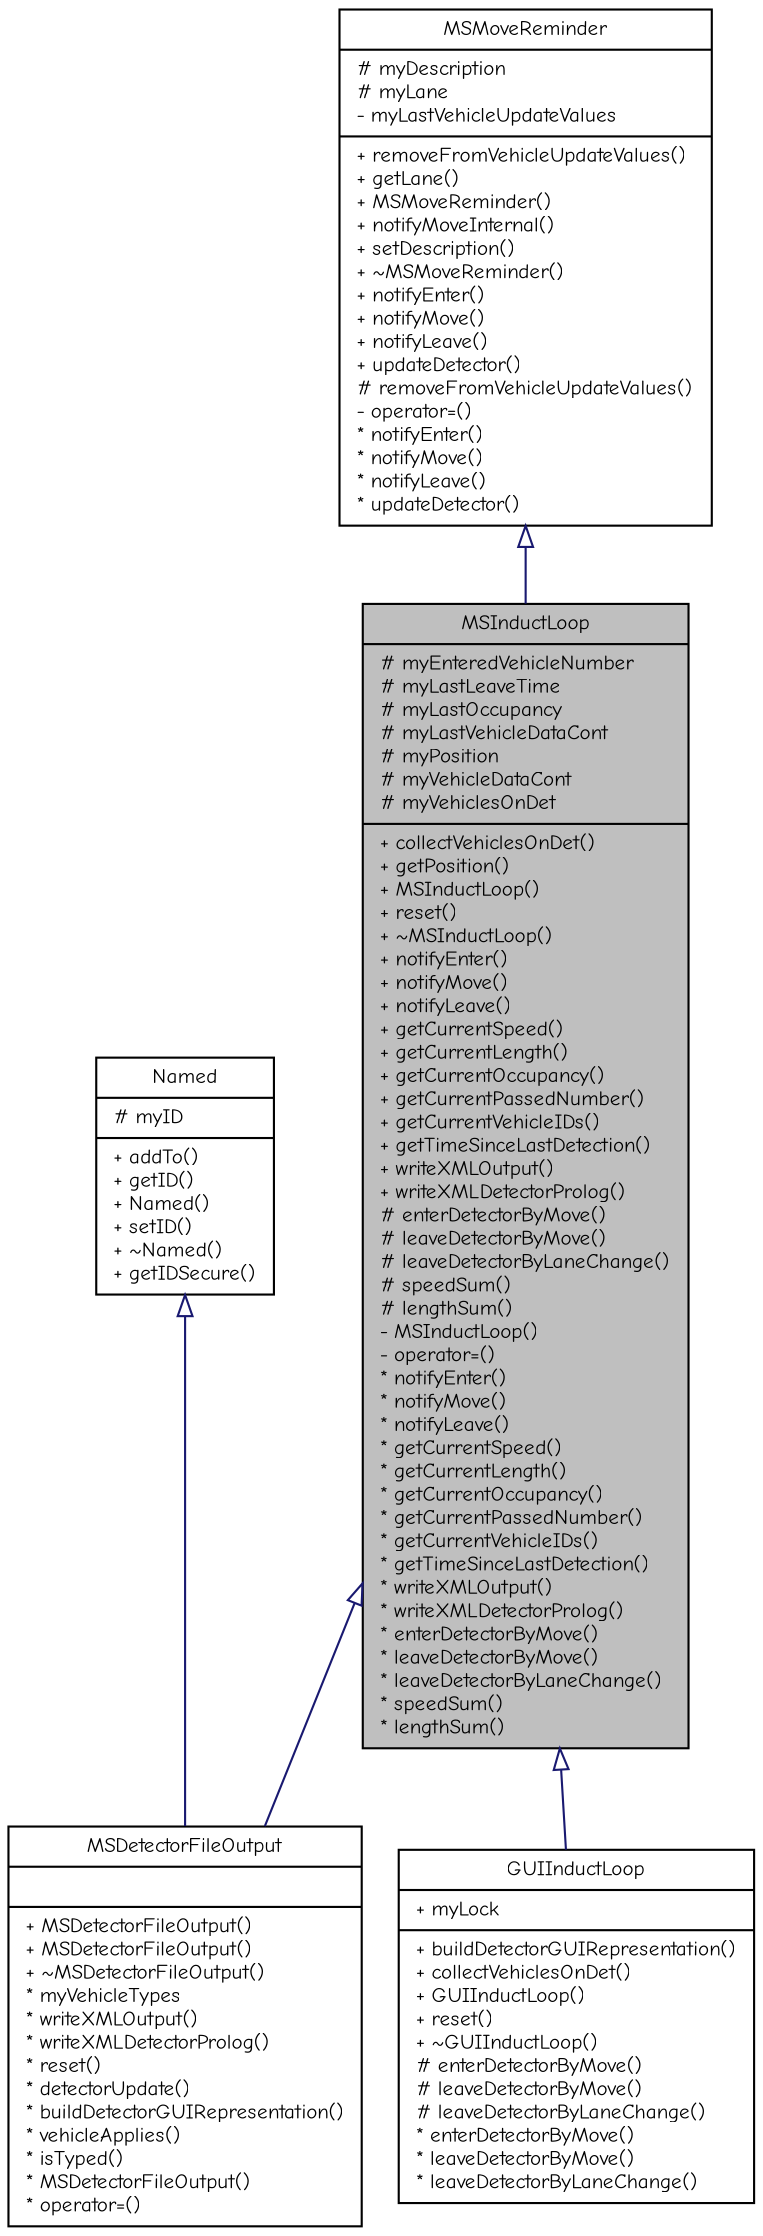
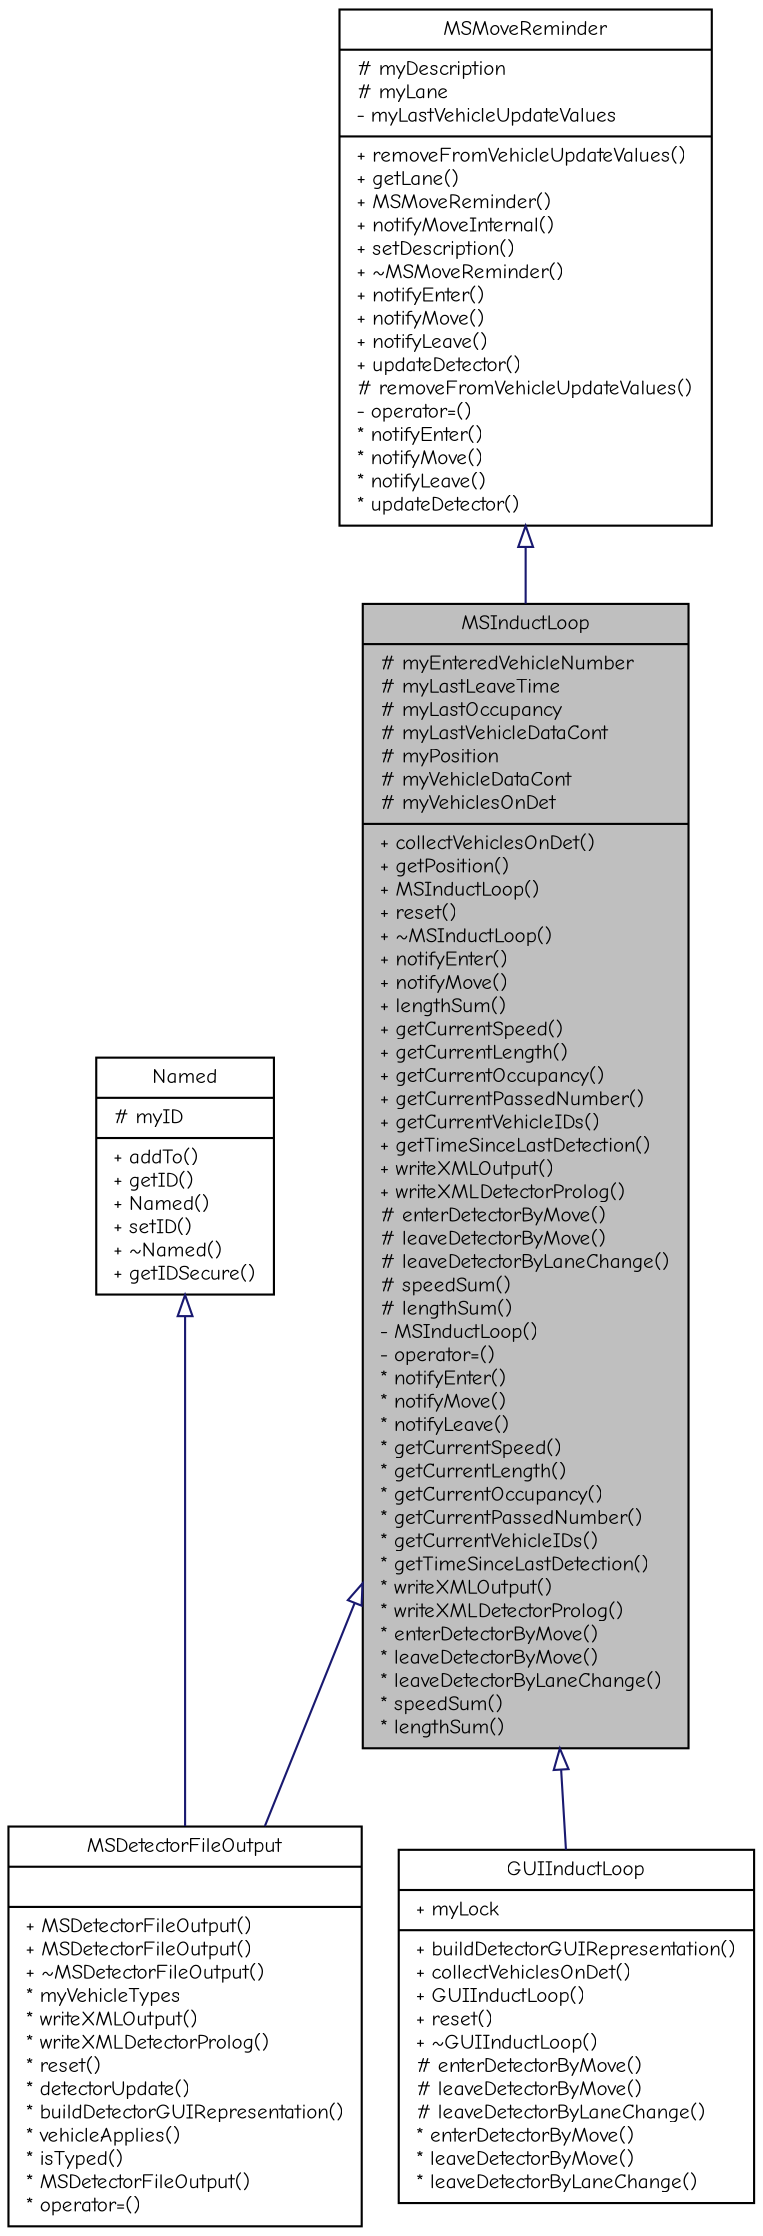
node "MSInductLoop": text "+ notifyLeave()" -> "+ lengthSum()"
